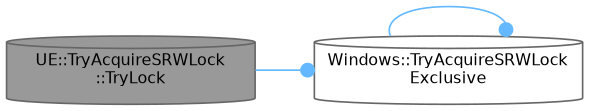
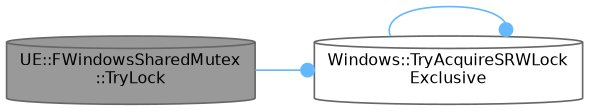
node "UE::TryAcquireSRWLock ::TryLock": label "UE::TryAcquireSRWLock ::TryLock" -> "UE::FWindowsSharedMutex ::TryLock"
